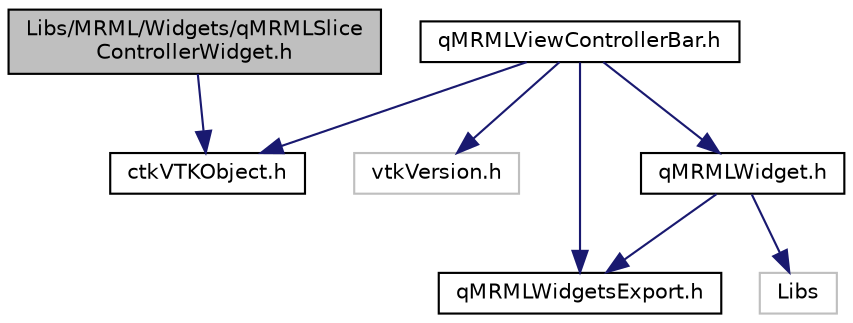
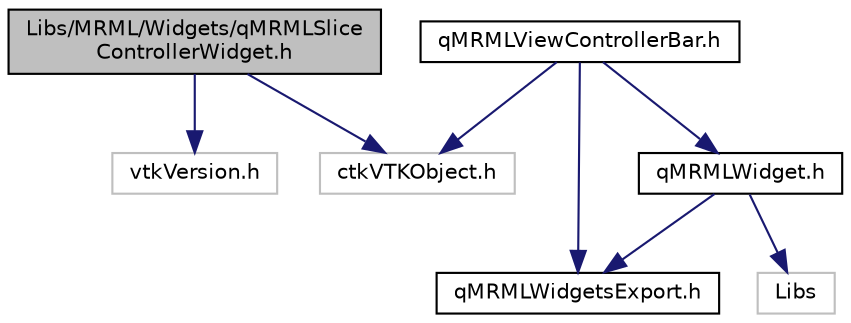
edge "qMRMLViewControllerBar.h" -> "vtkVersion.h": now "Libs/MRML/Widgets/qMRMLSlice ControllerWidget.h" -> "vtkVersion.h"
node "ctkVTKObject.h": color black -> grey75
